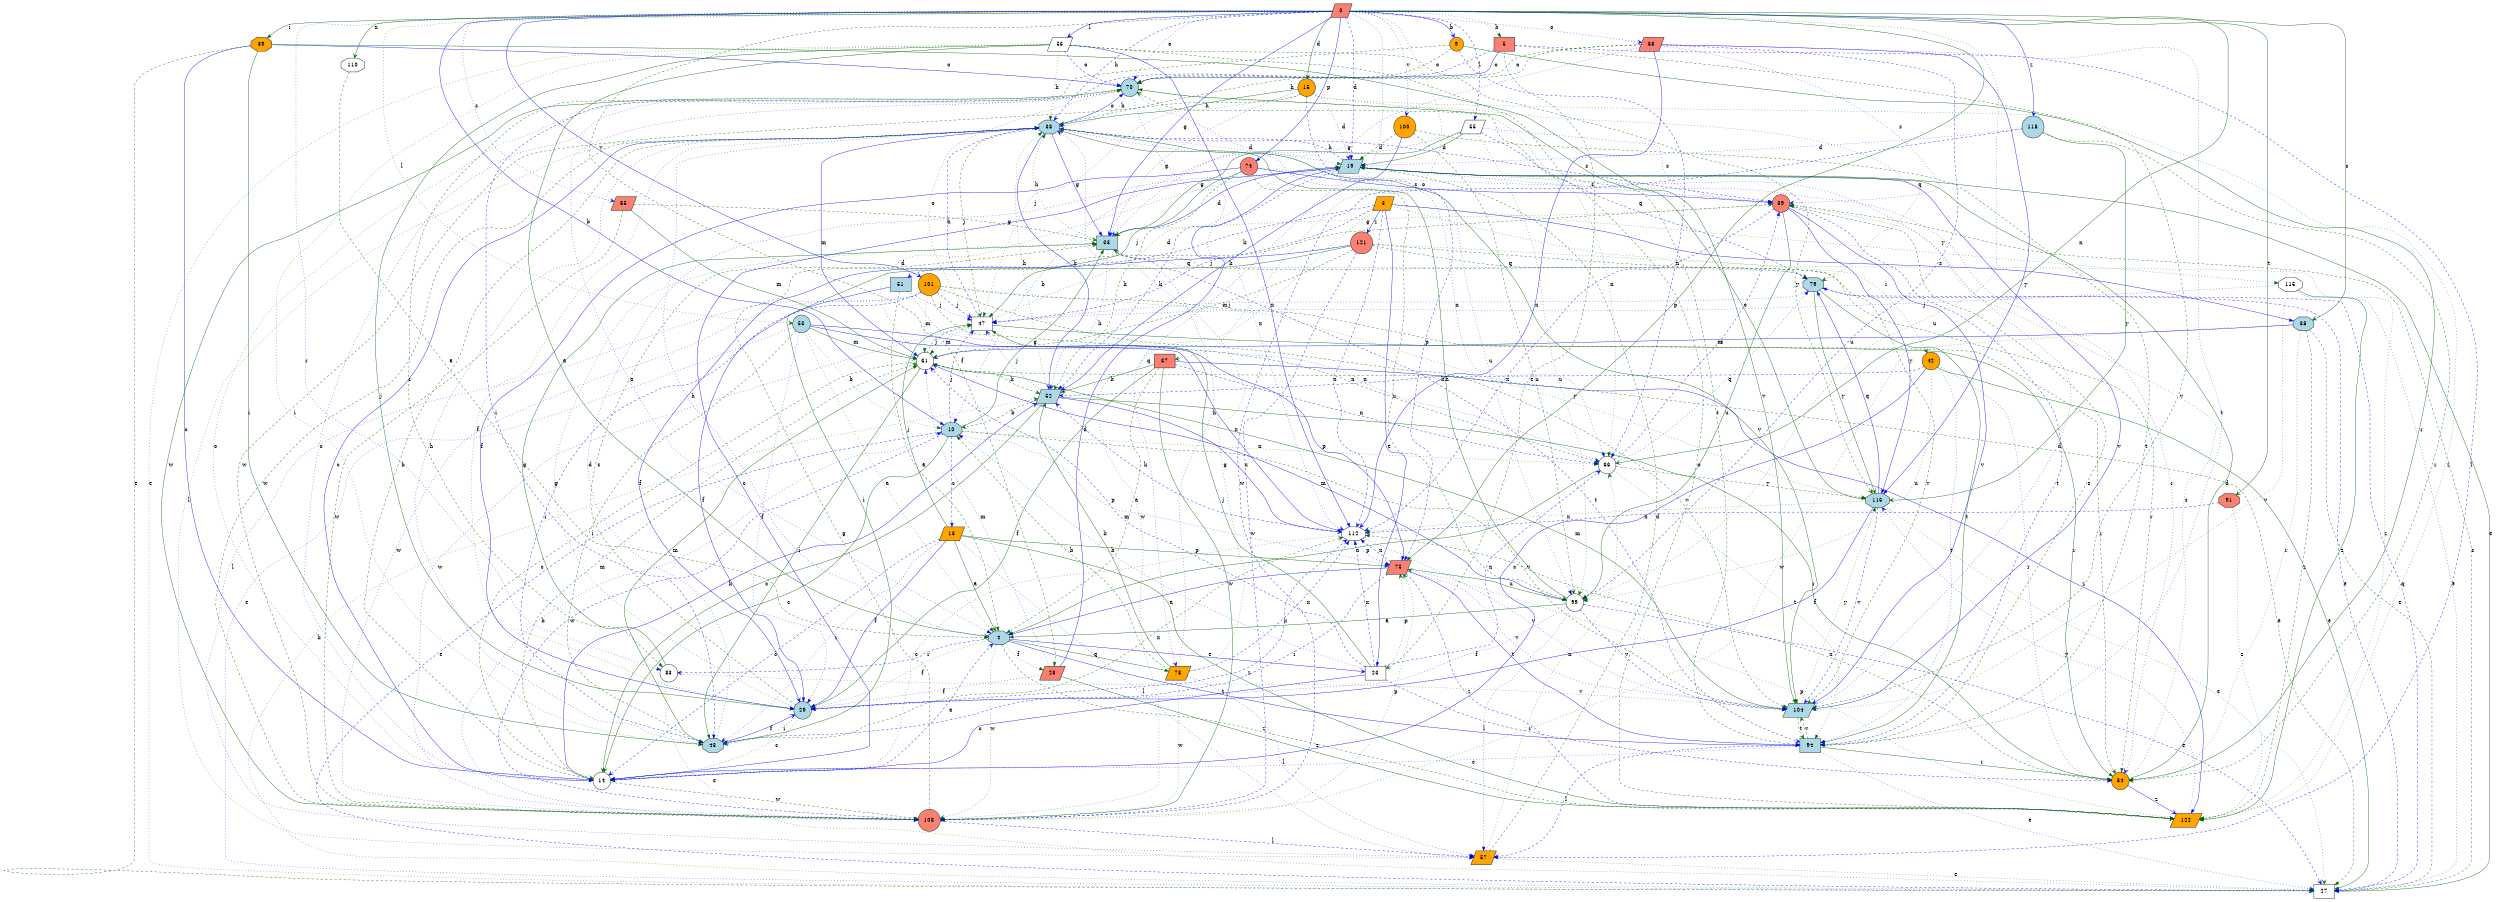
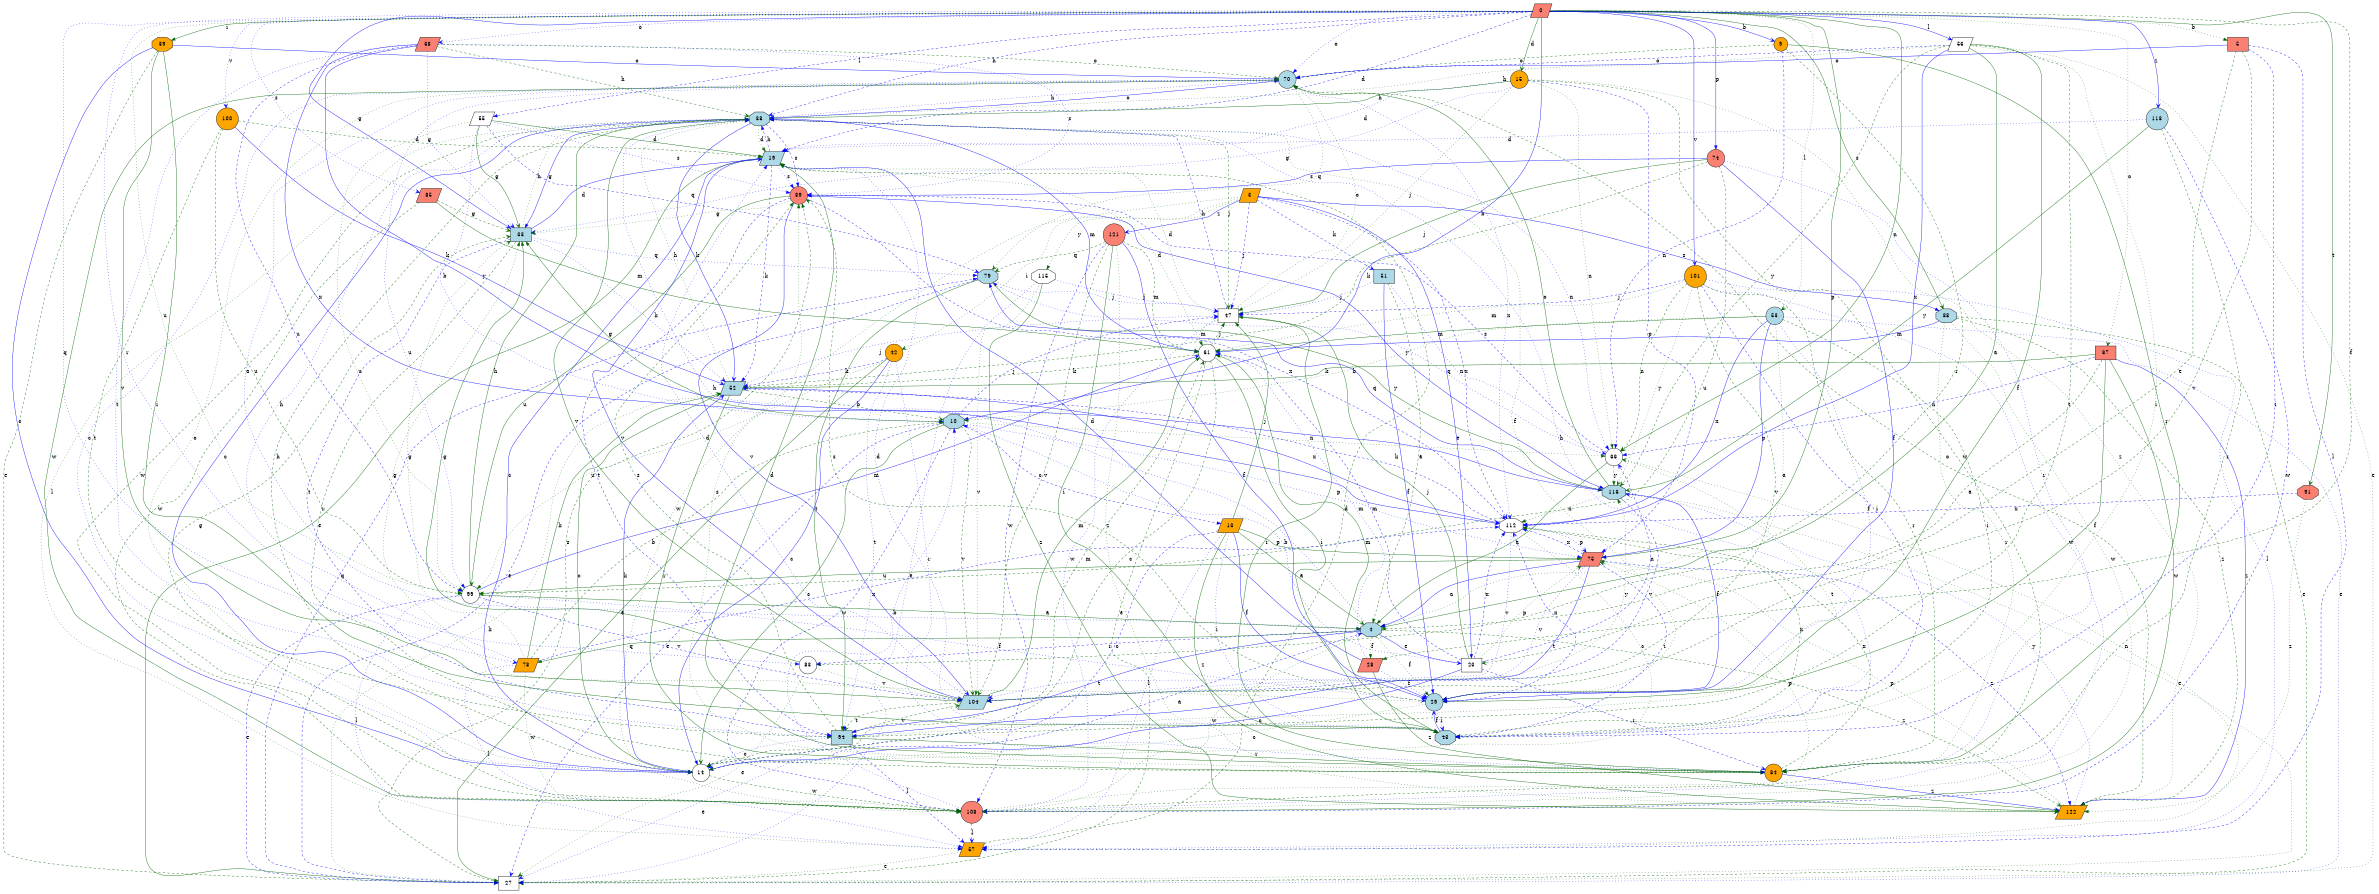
node "110": removed
edge "56" -> "29": label "j" -> "f"
